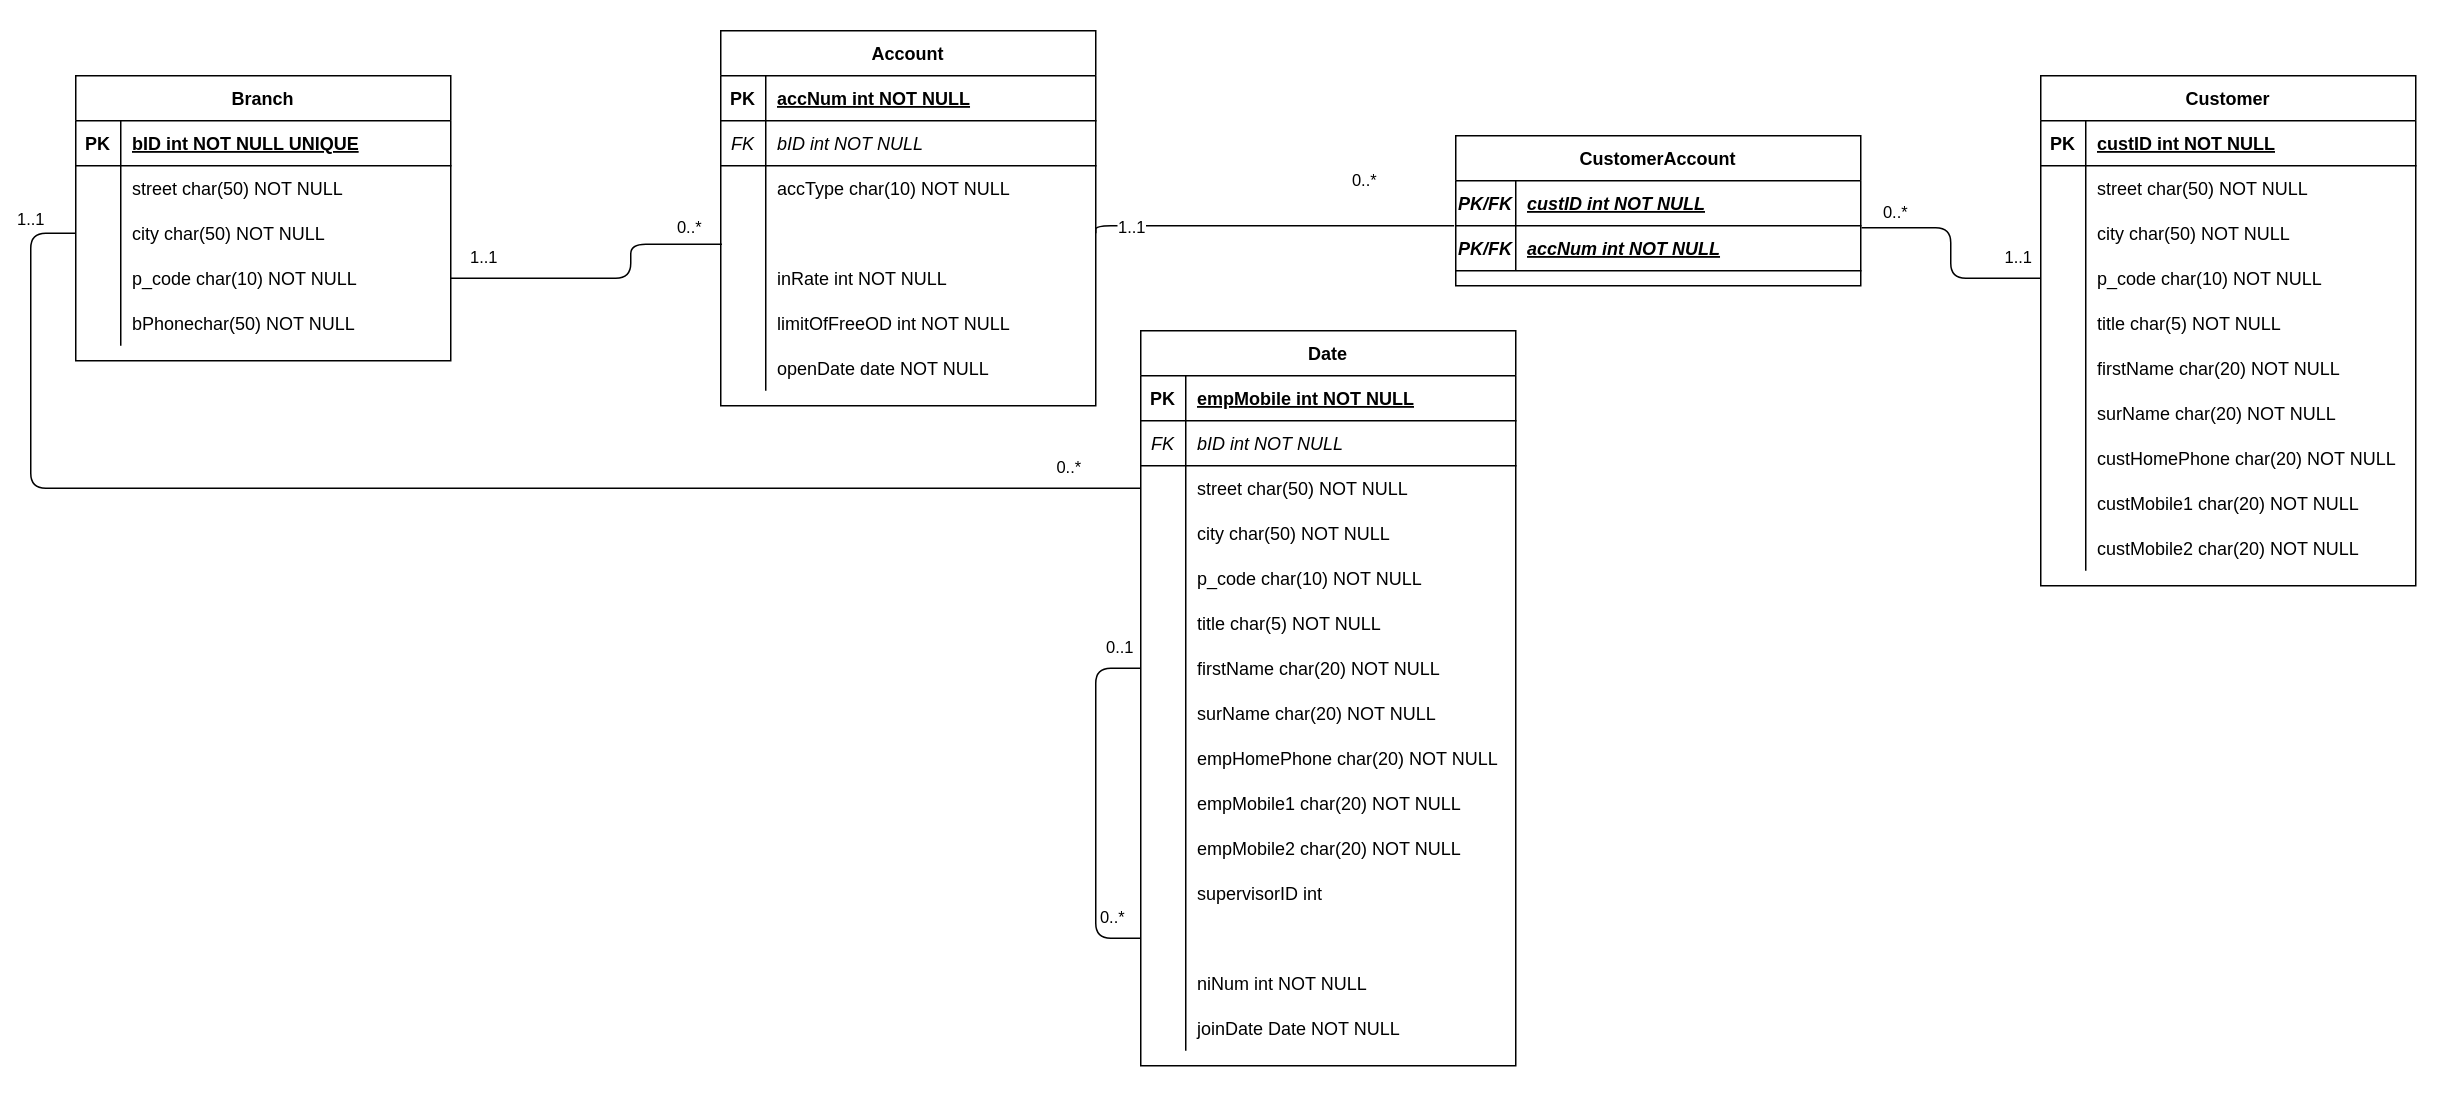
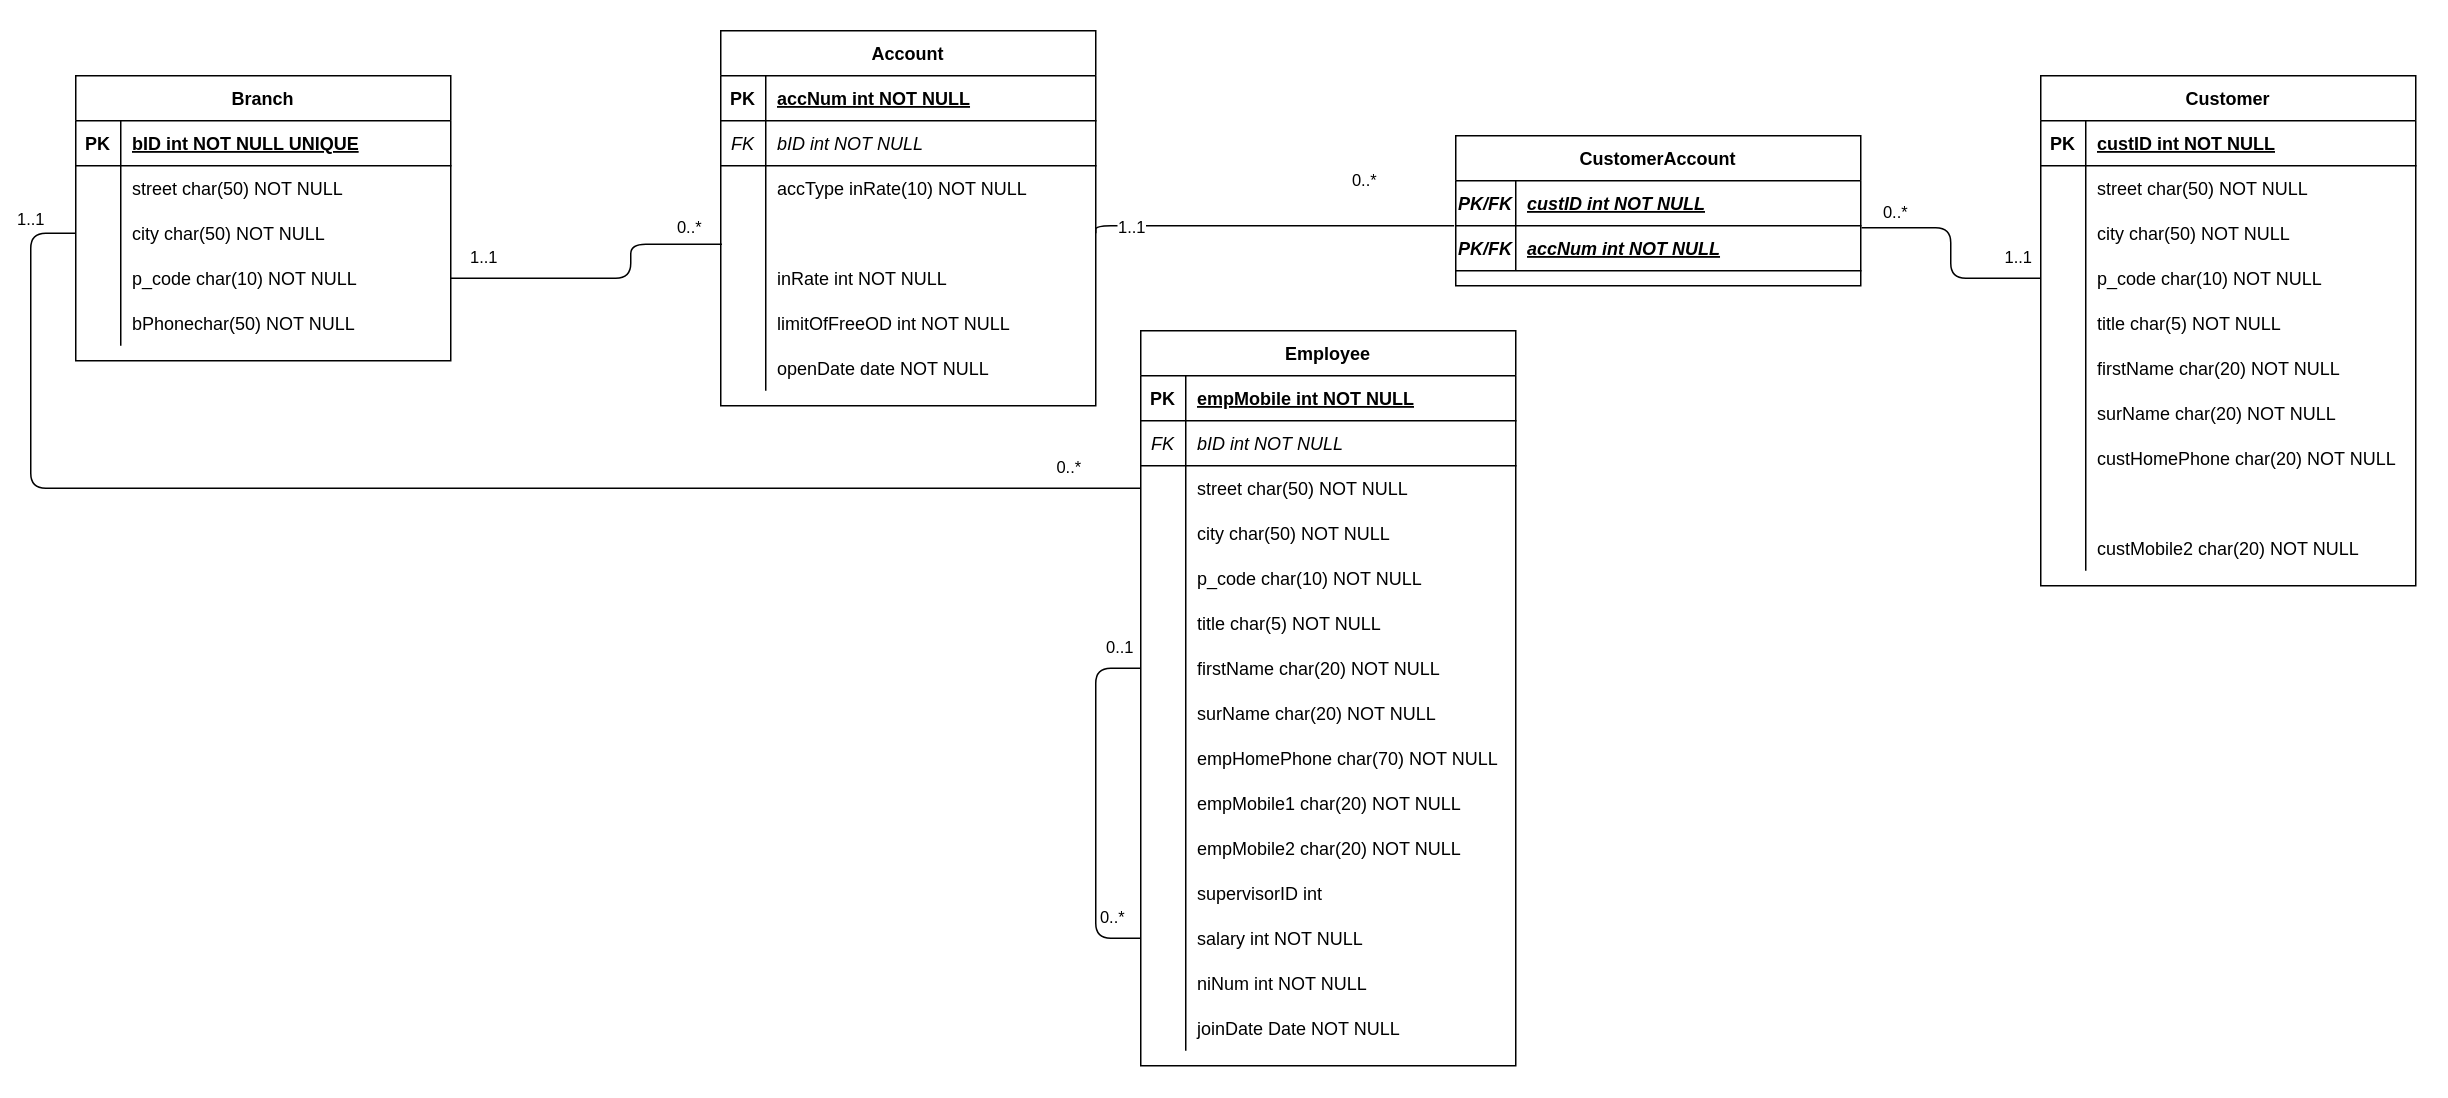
node "accType char(10) NOT NULL": label "accType char(10) NOT NULL" -> "accType inRate(10) NOT NULL"
node "Date": label "Date" -> "Employee"
node "custMobile1 char(20) NOT NULL": removed
node "empHomePhone char(20) NOT NULL": label "empHomePhone char(20) NOT NULL" -> "empHomePhone char(70) NOT NULL"
node "salary int NOT NULL": added
